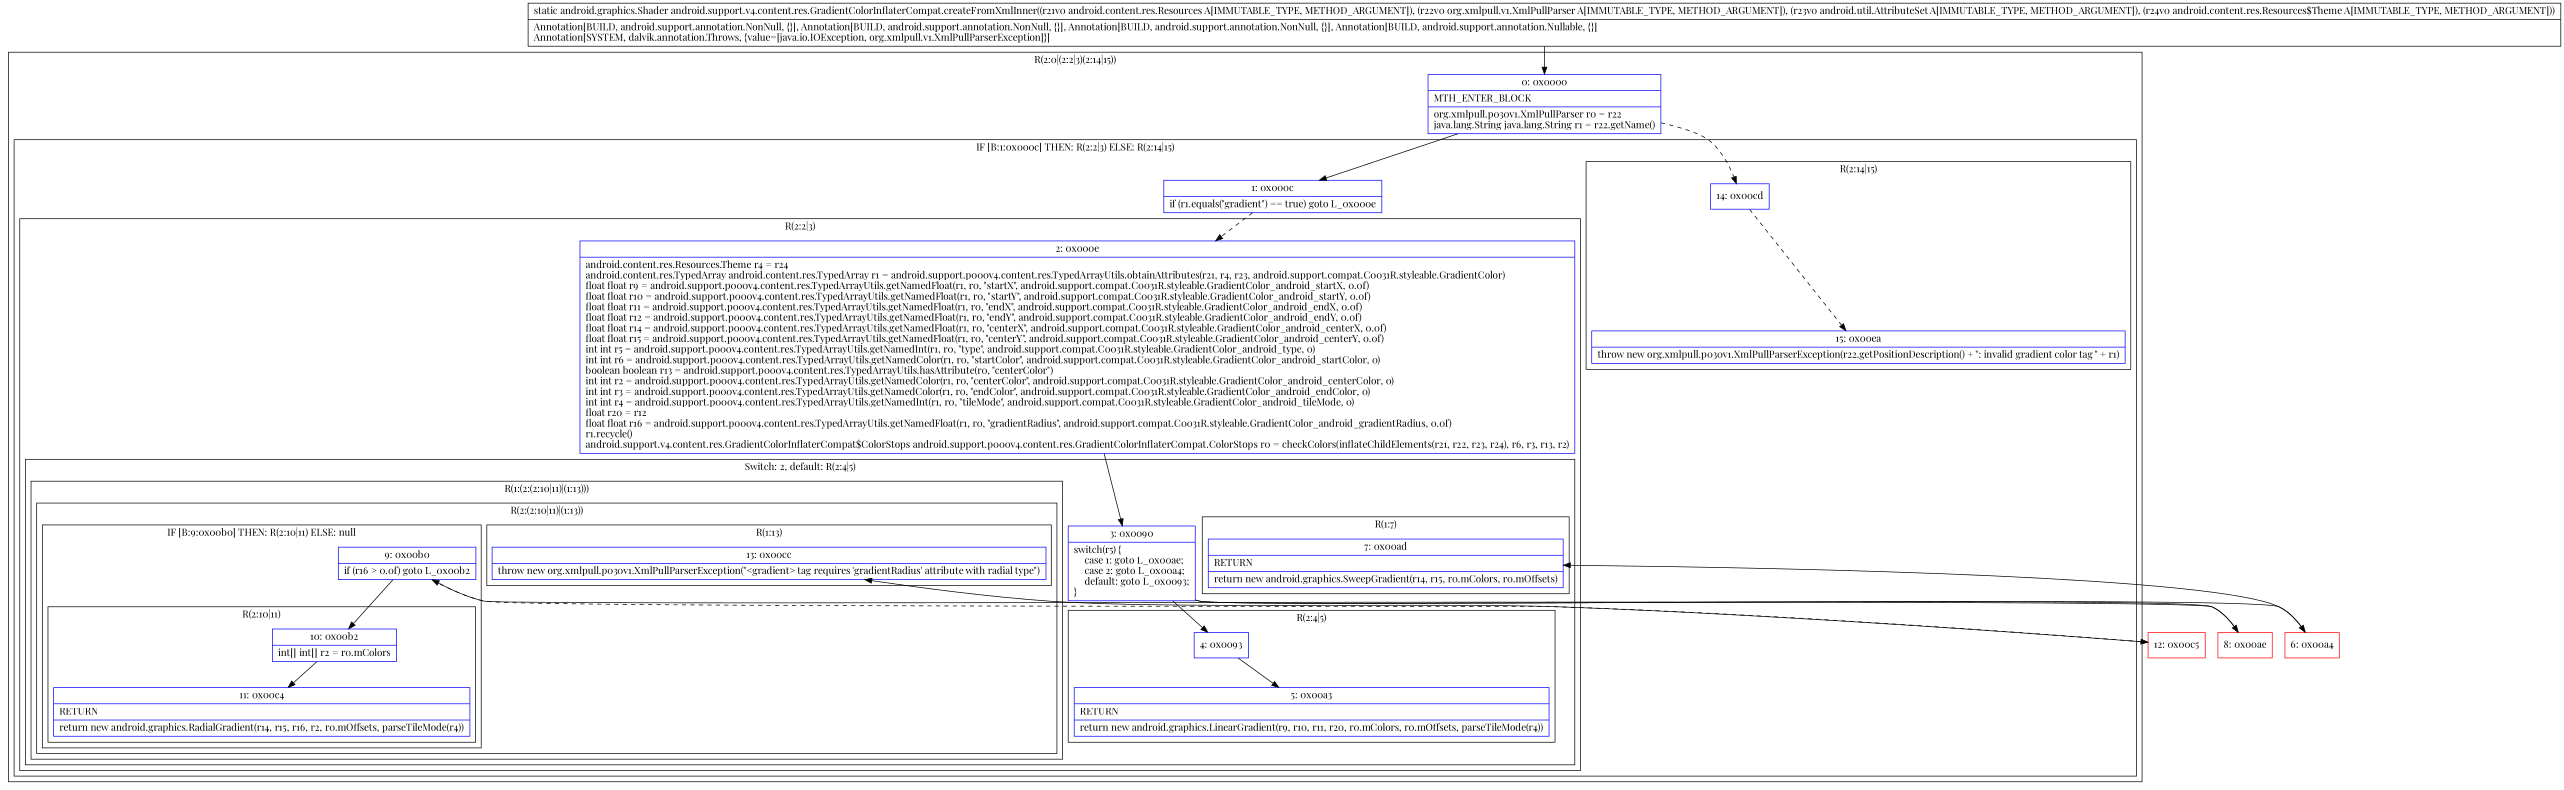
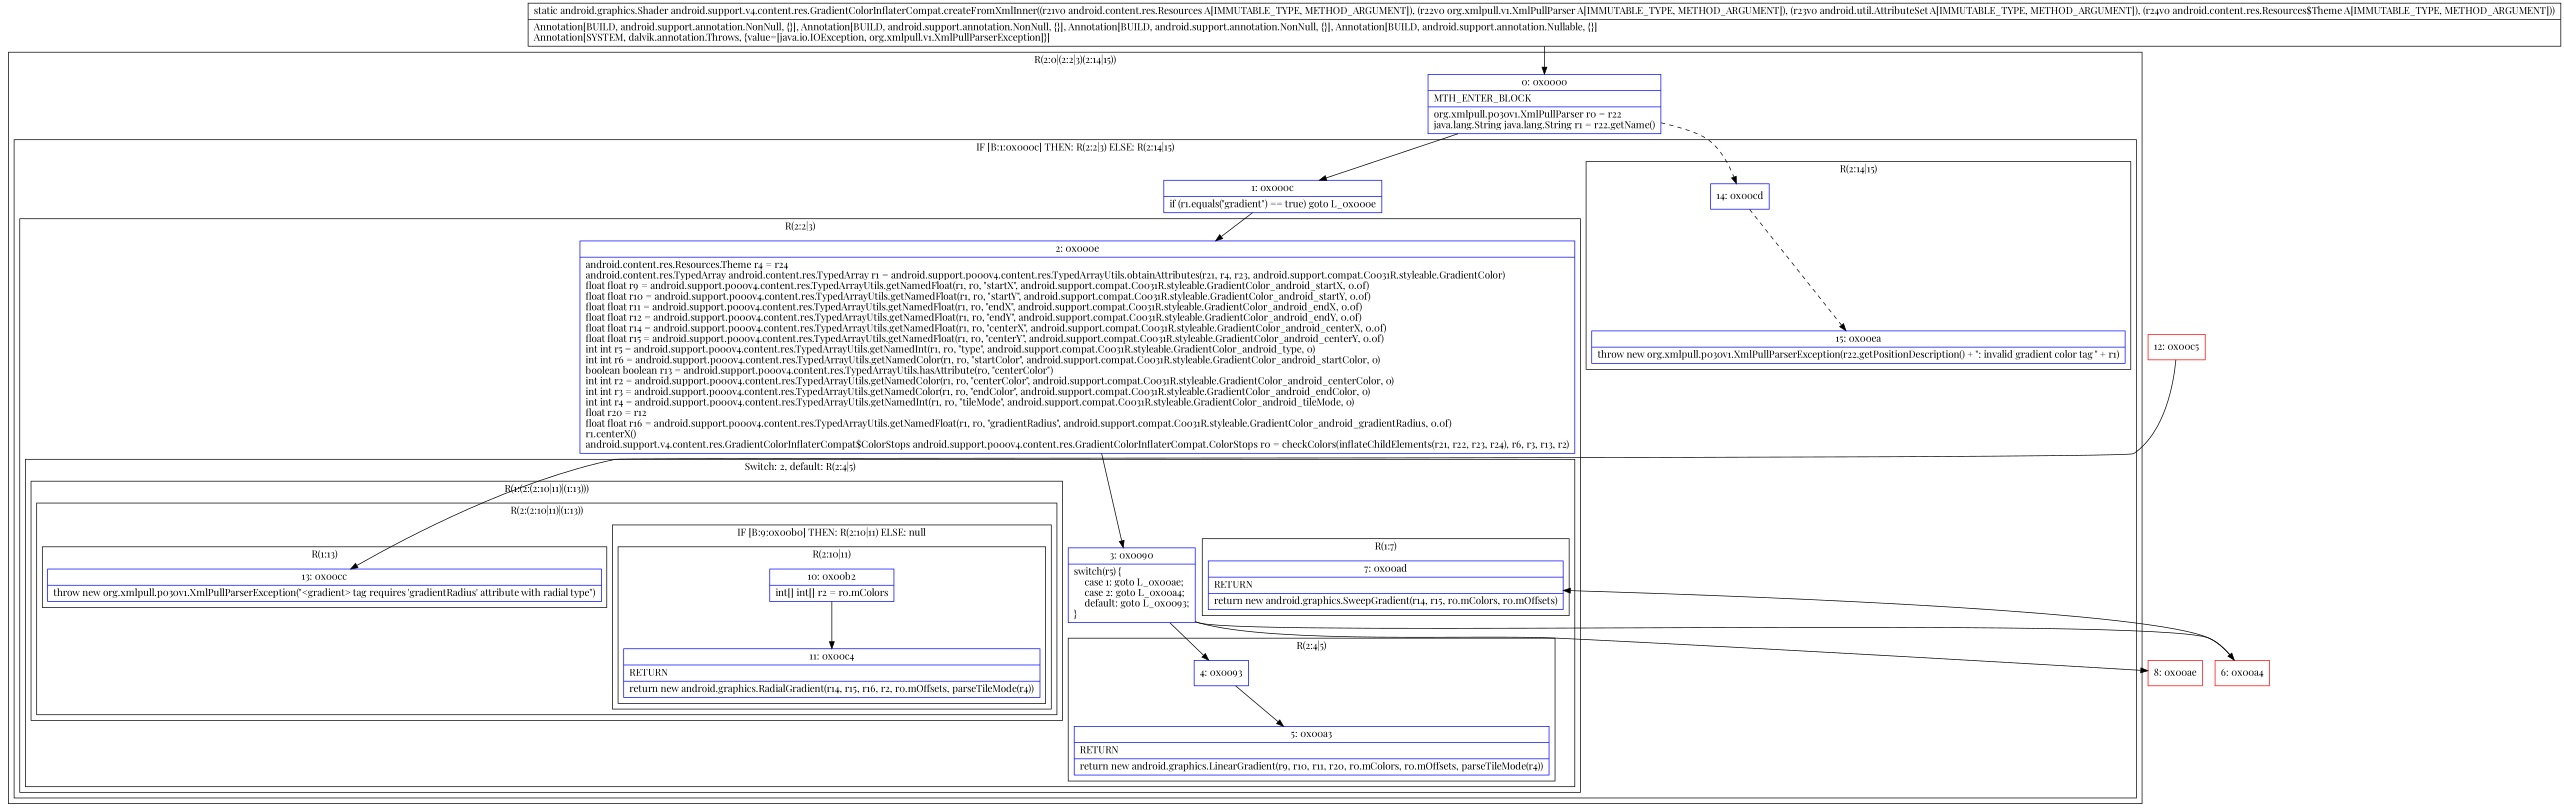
edge "1: 0x000c" -> "2: 0x000e": style dashed -> solid
node "2: 0x000e": text "r1.recycle()" -> "r1.centerX()"
node "9: 0x00b0": removed
